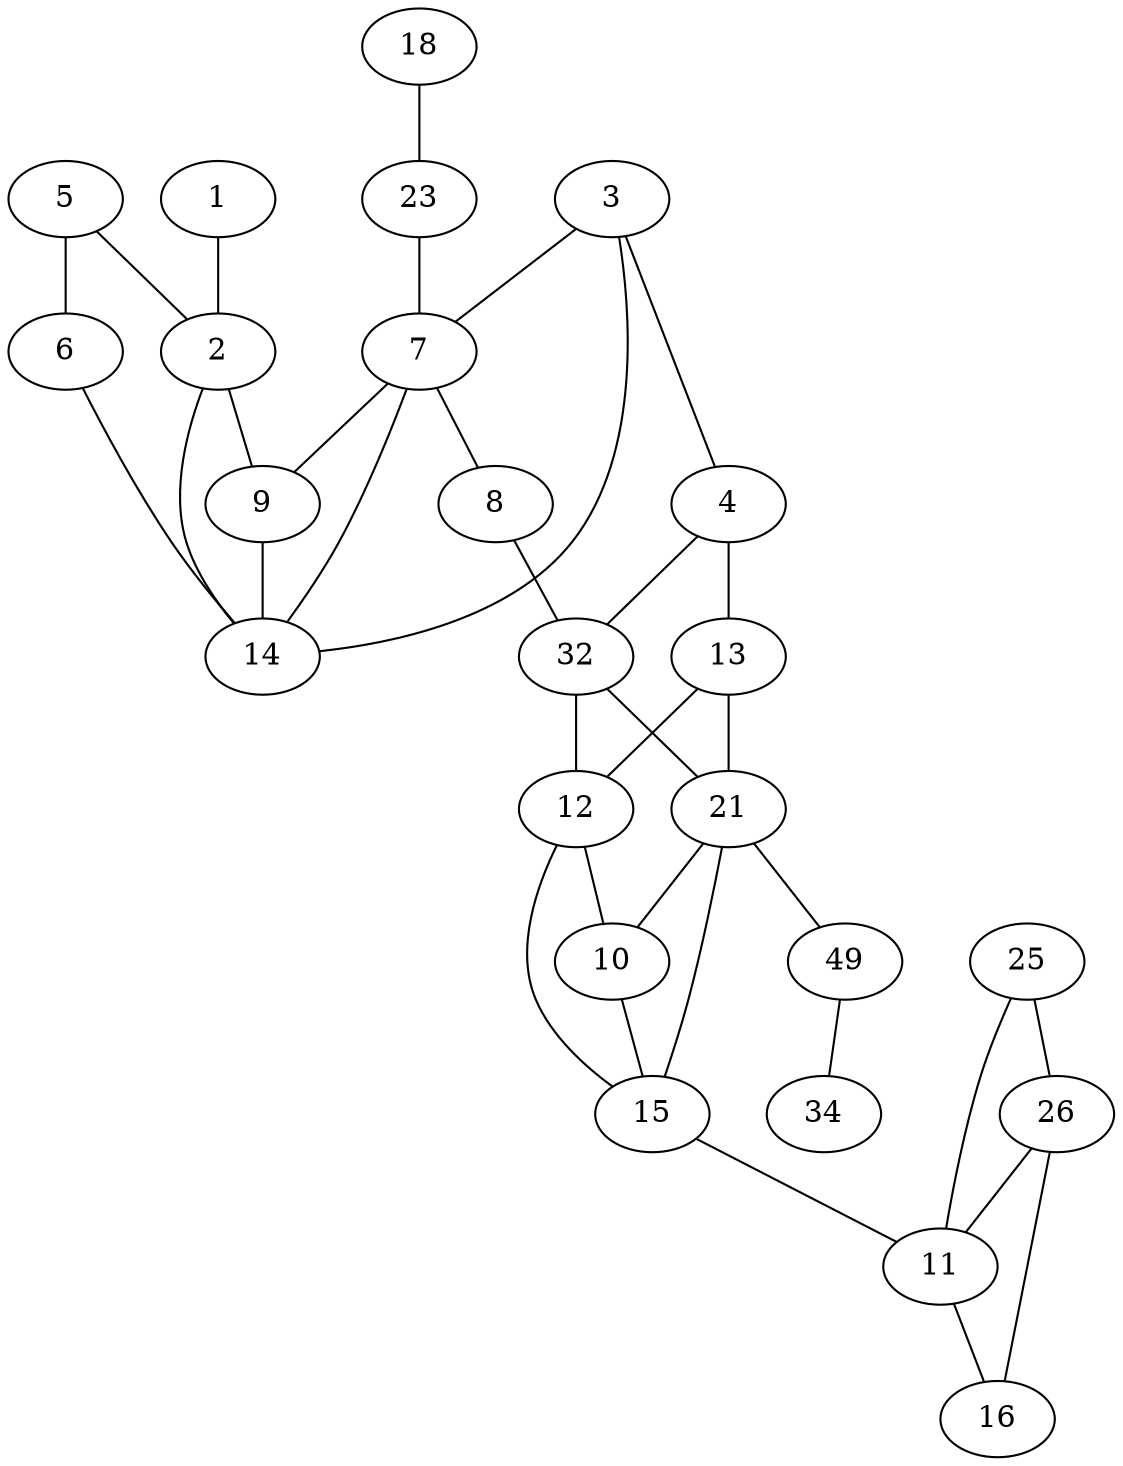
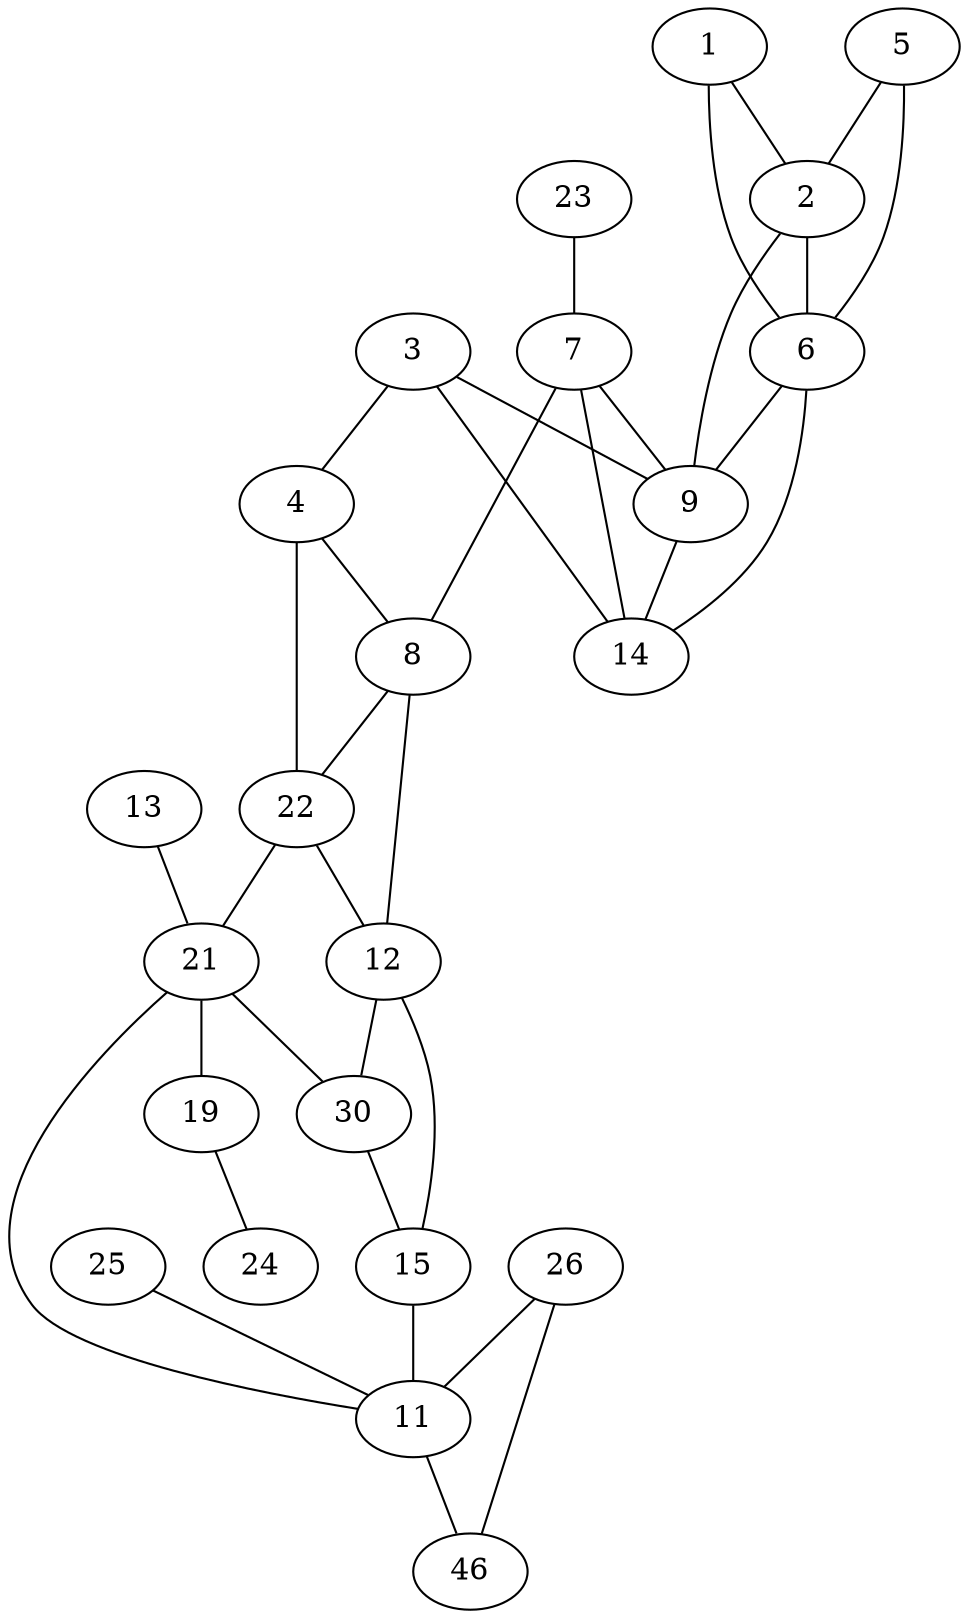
node "18": removed
edge "1" -- "6": added
edge "3" -- "7": now "3" -- "9"
edge "6" -- "9": added
edge "2" -- "14": now "2" -- "6"
edge "4" -- "13": now "4" -- "8"
node "32": label "32" -> "22"
edge "13" -- "12": now "8" -- "12"
node "10": label "10" -> "30"
node "49": label "49" -> "19"
edge "21" -- "15": now "21" -- "11"
edge "25" -- "26": removed
node "34": label "34" -> "24"
node "16": label "16" -> "46"
